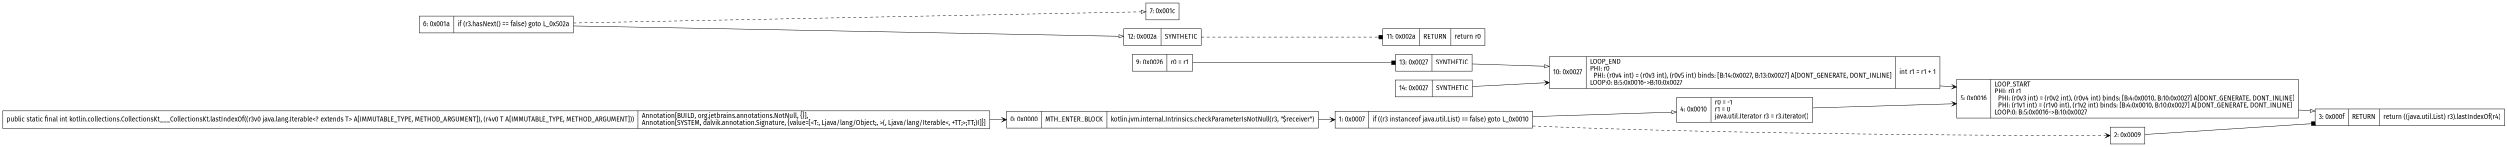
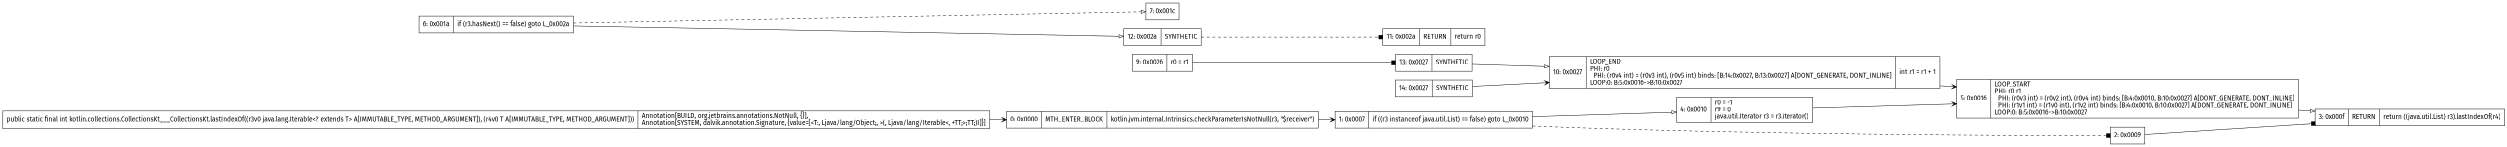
node "6: 0x001a": text "if (r3.hasNext() == false) goto L_0x502a" -> "if (r3.hasNext() == false) goto L_0x002a"
node "4: 0x0010": text "r1 = 0" -> "r9 = 0"
edge "1: 0x0007" -> "2: 0x0009": arrowhead vee -> box
